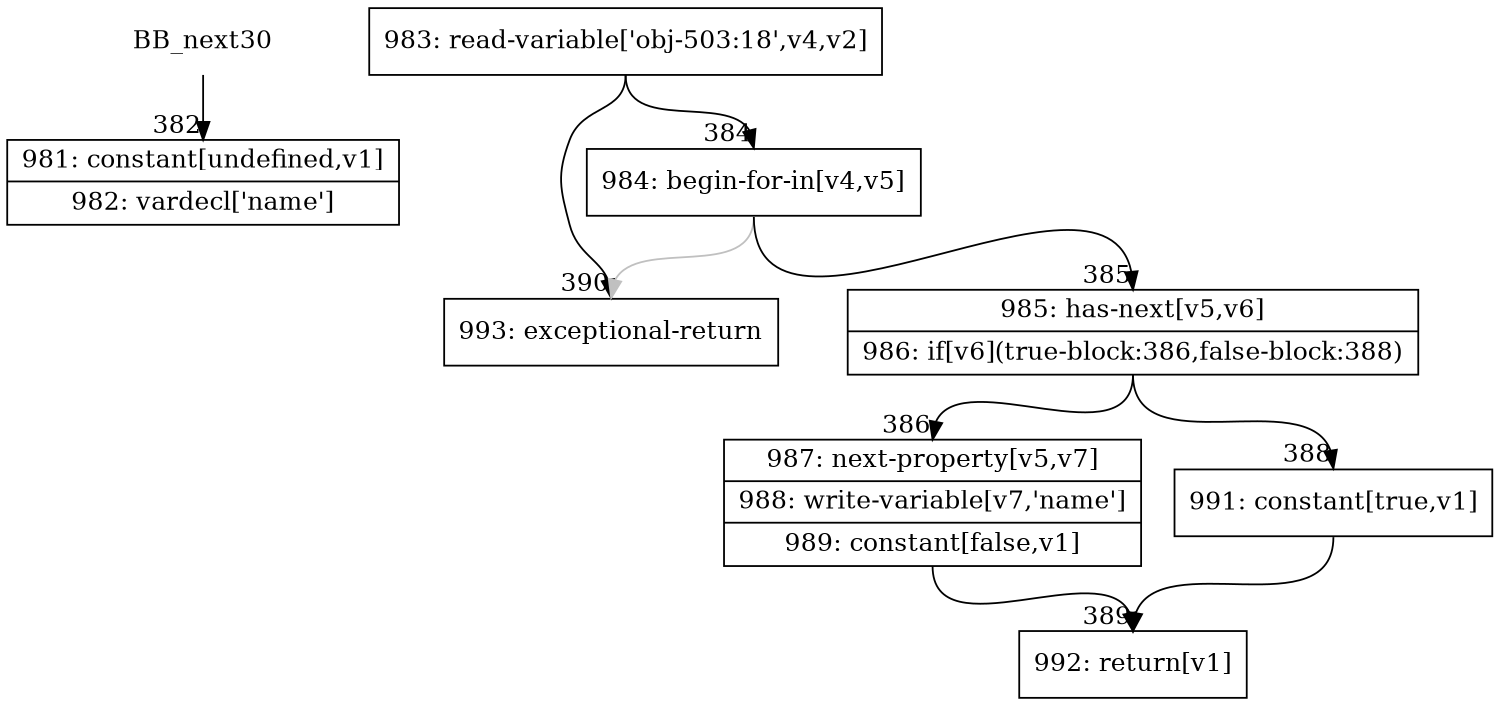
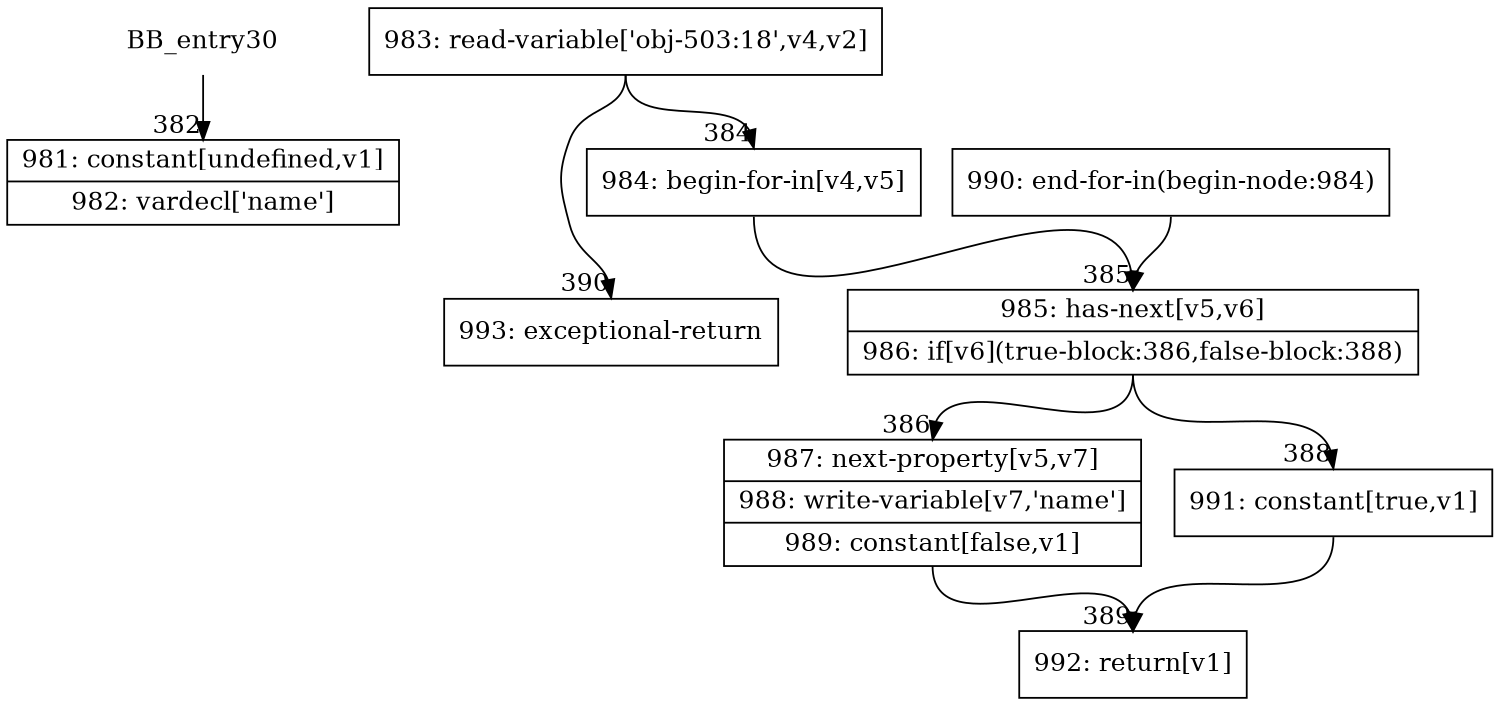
node "BB_next30": label "BB_next30" -> "BB_entry30"
node "990: end-for-in(begin-node:984)": added
edge "984: begin-for-in[v4,v5]" -> "993: exceptional-return": removed
